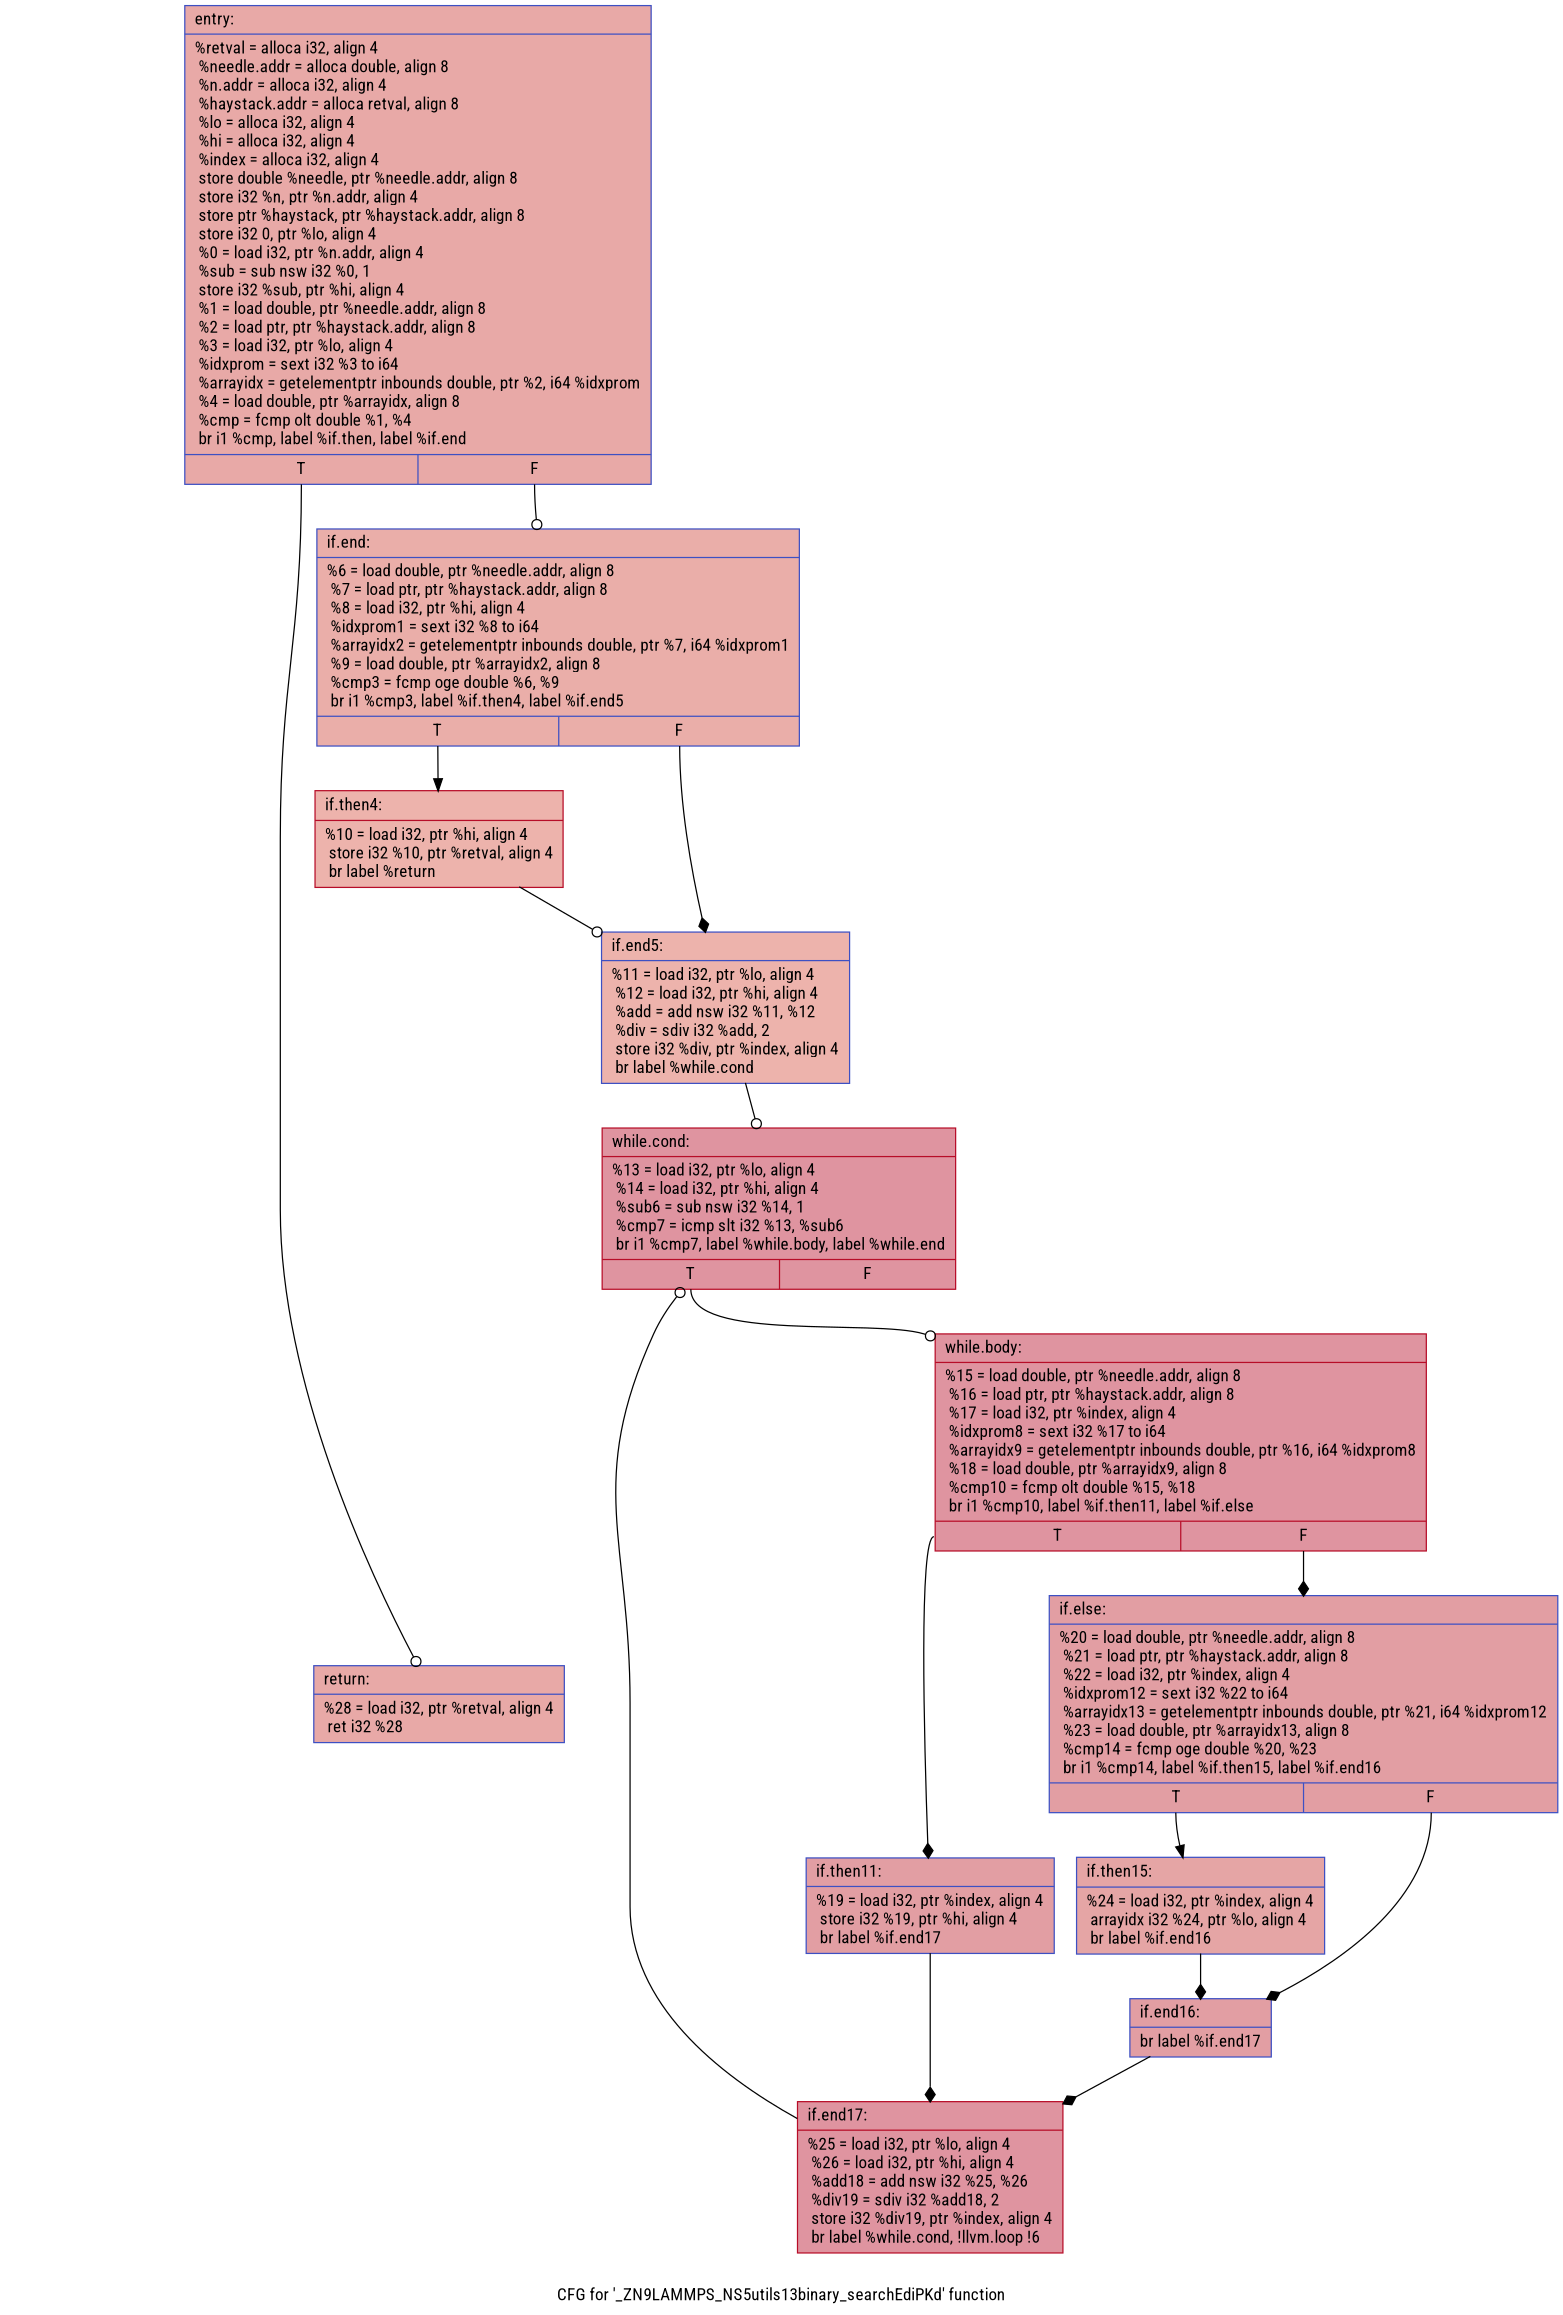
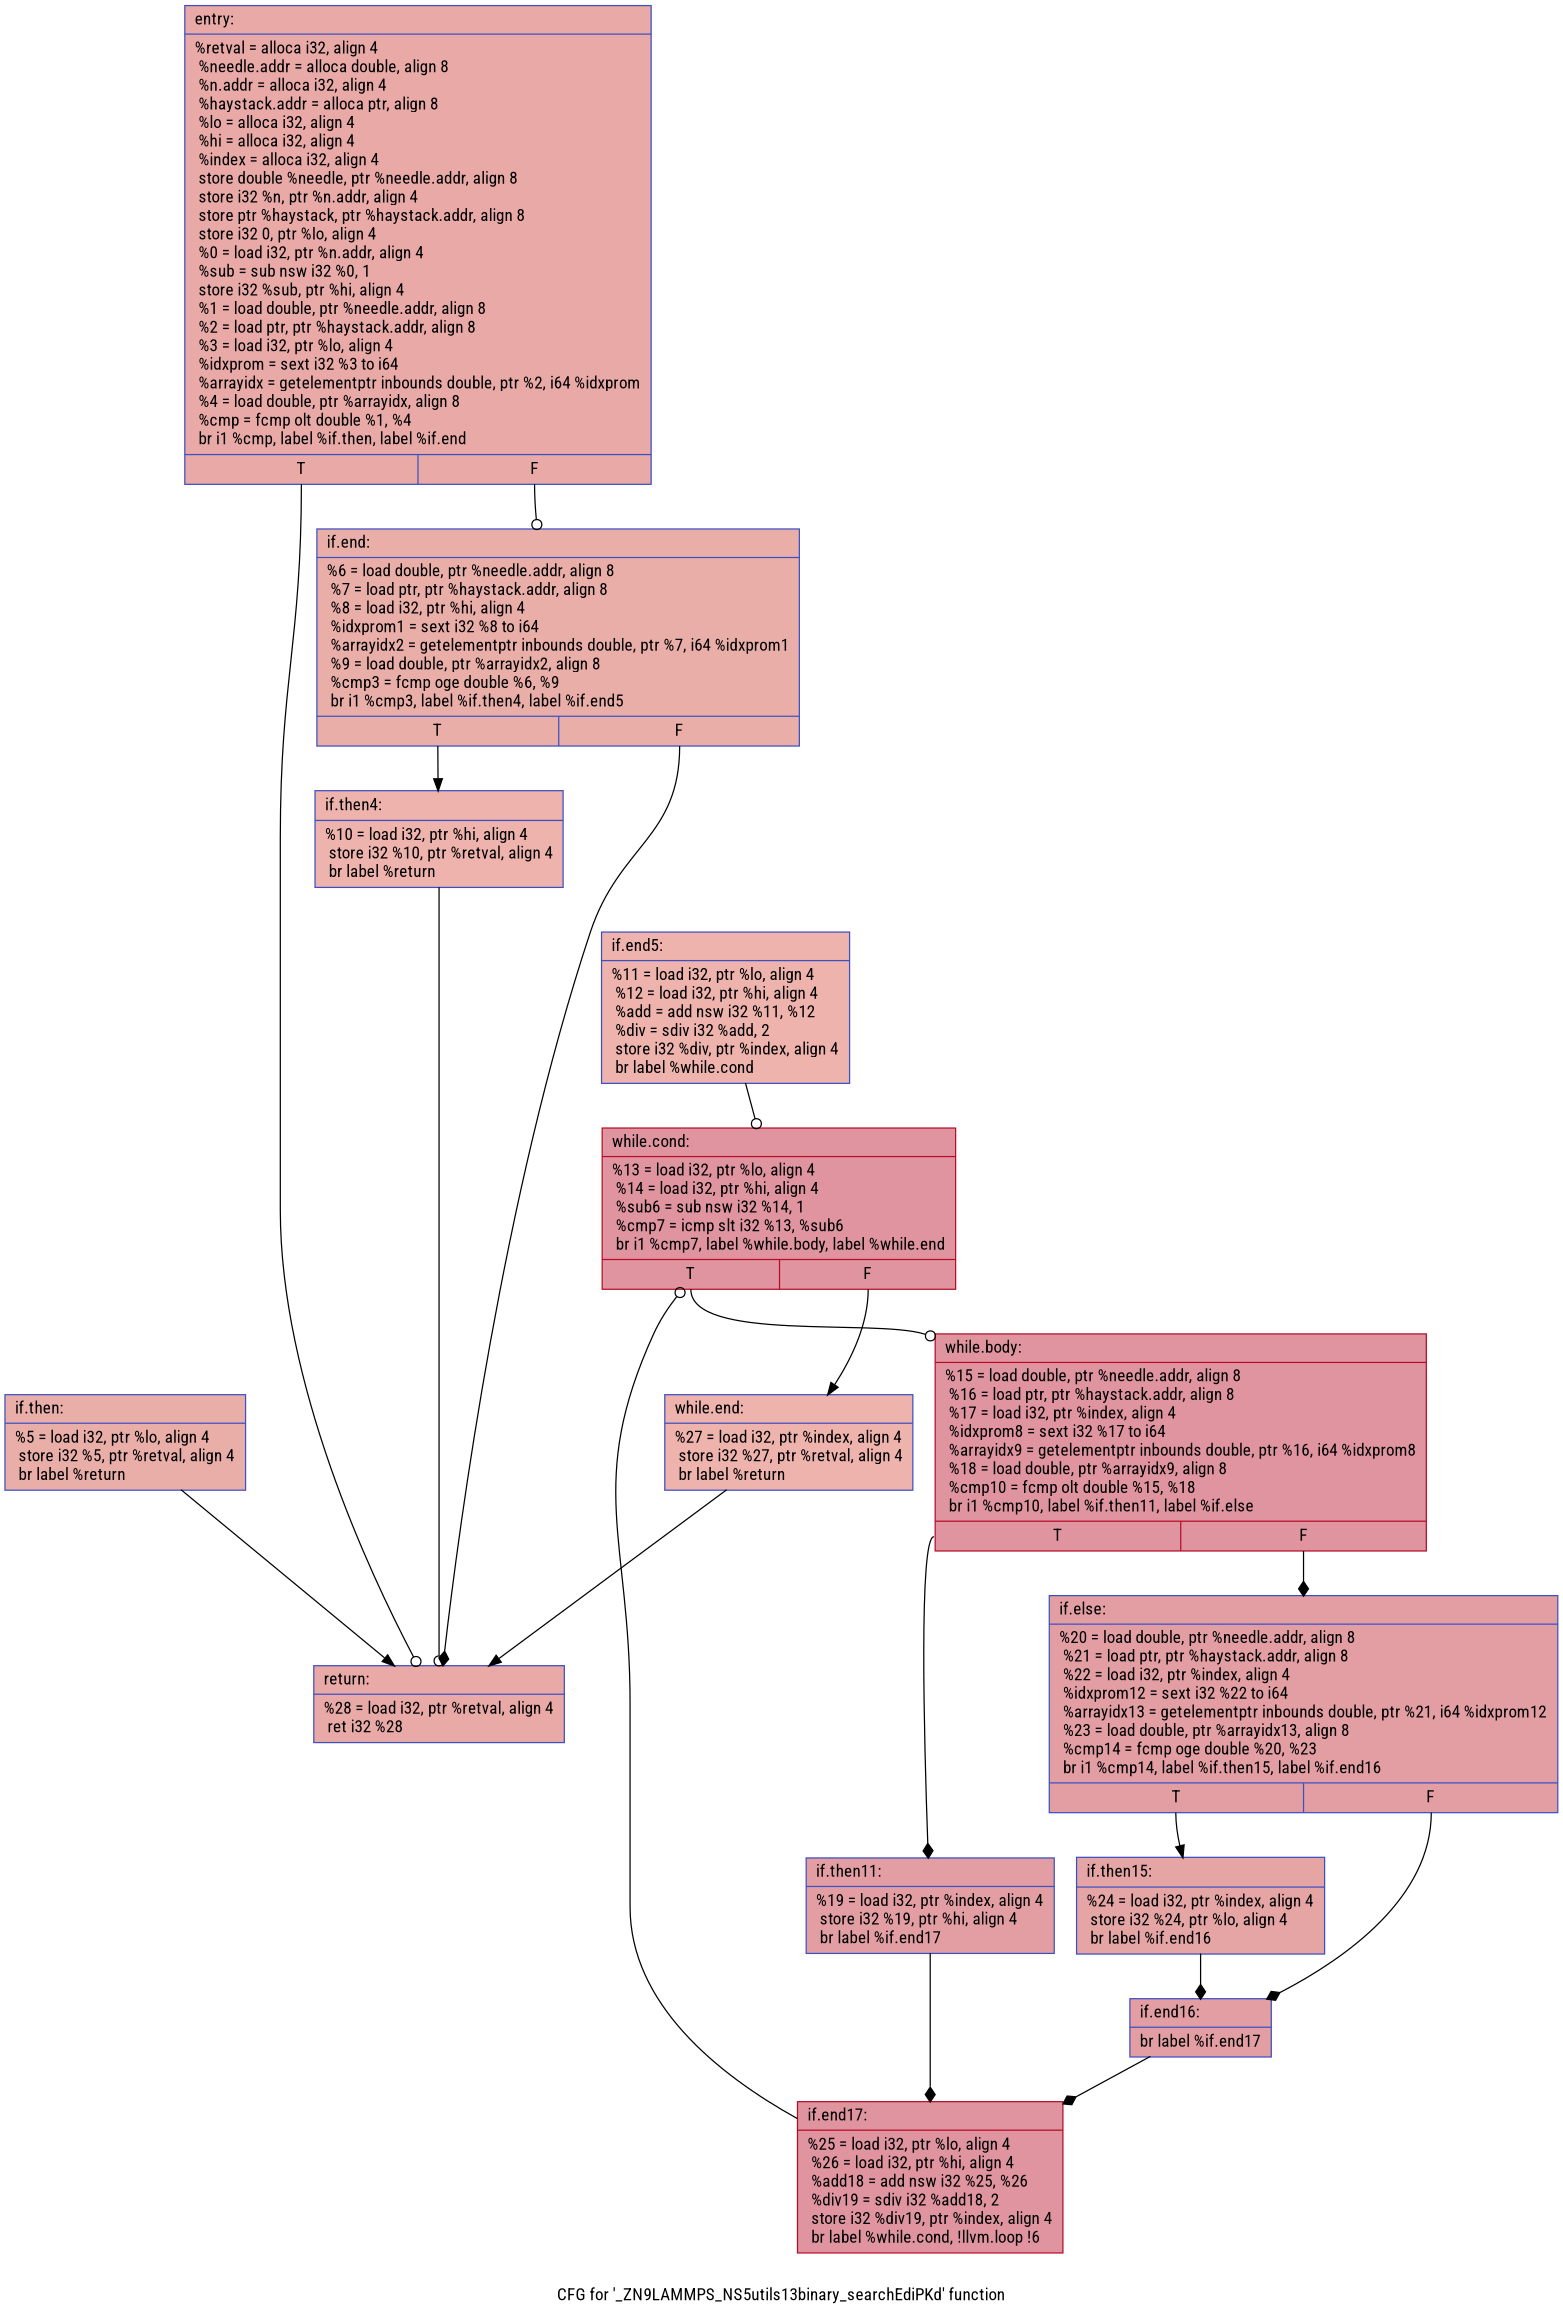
node "entry:": text "%haystack.addr = alloca retval, align 8" -> "%haystack.addr = alloca ptr, align 8"
edge "if.end:" -> "if.end5:": now "if.end:" -> "return:"
node "if.then4:": color #b70d28ff -> #3d50c3ff
edge "if.then4:" -> "if.end5:": now "if.then4:" -> "return:"
node "if.then:": added
node "while.end:": added
node "if.then15:": text "arrayidx i32 %24, ptr %lo, align 4" -> "store i32 %24, ptr %lo, align 4"
